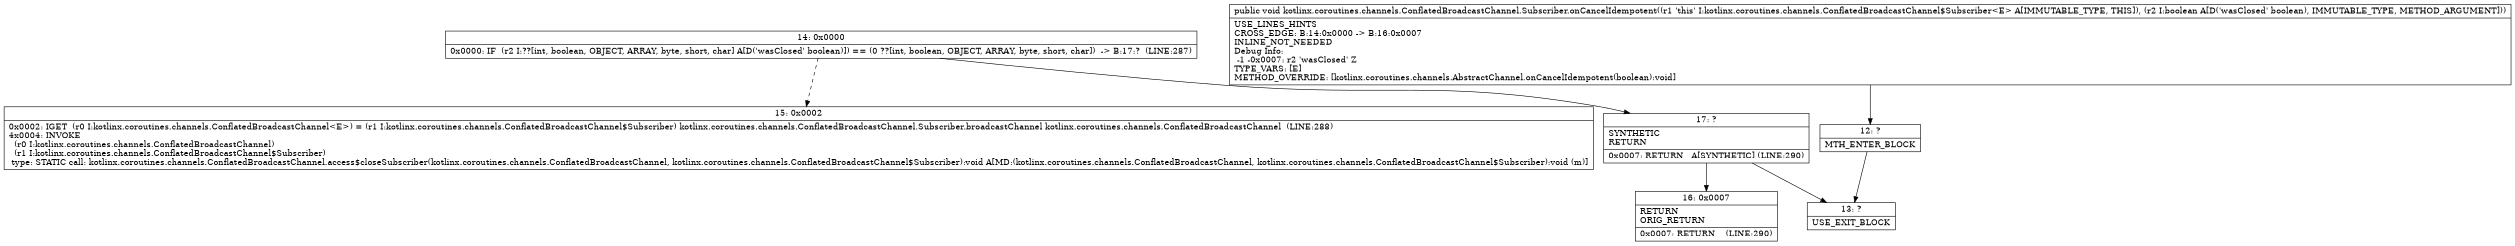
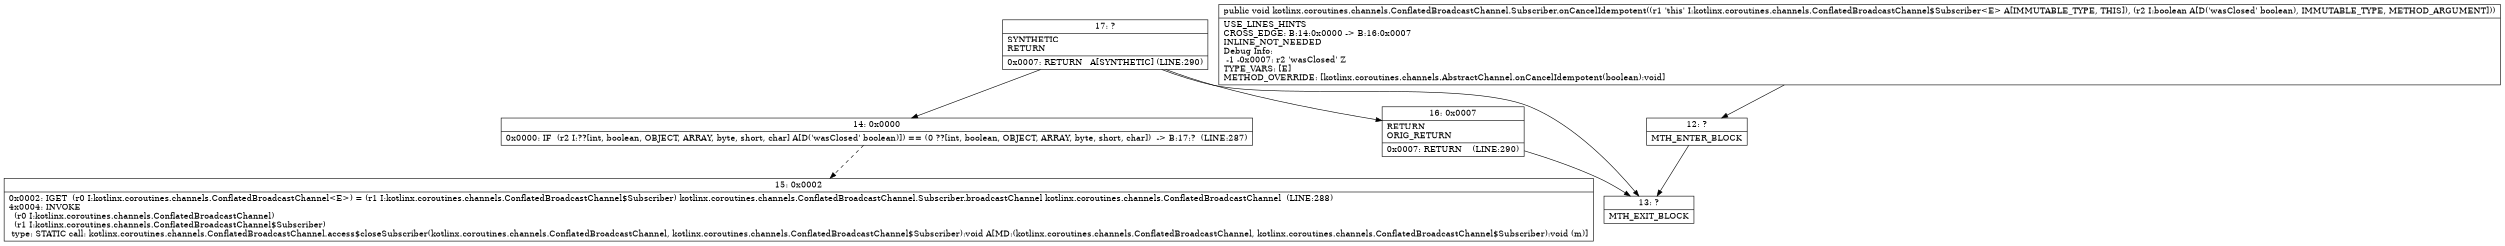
edge "14: 0x0000" -> "17: ?": reversed
edge "16: 0x0007" -> "13: ?": added
node "13: ?": text "USE_EXIT_BLOCK" -> "MTH_EXIT_BLOCK"
